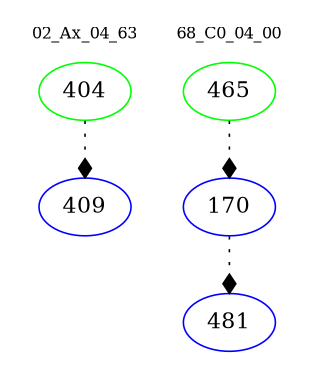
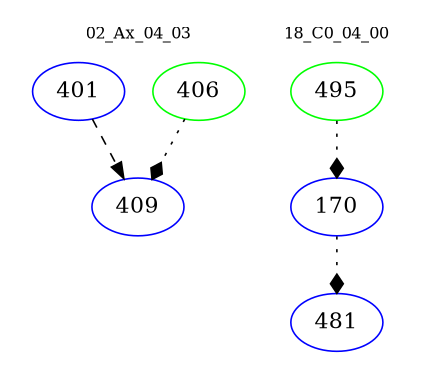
cluster "02_Ax_04_63": label "02_Ax_04_63" -> "02_Ax_04_03"
cluster "68_C0_04_00": label "68_C0_04_00" -> "18_C0_04_00"
node "401": added
node "404": label "404" -> "406"
node "465": label "465" -> "495"
